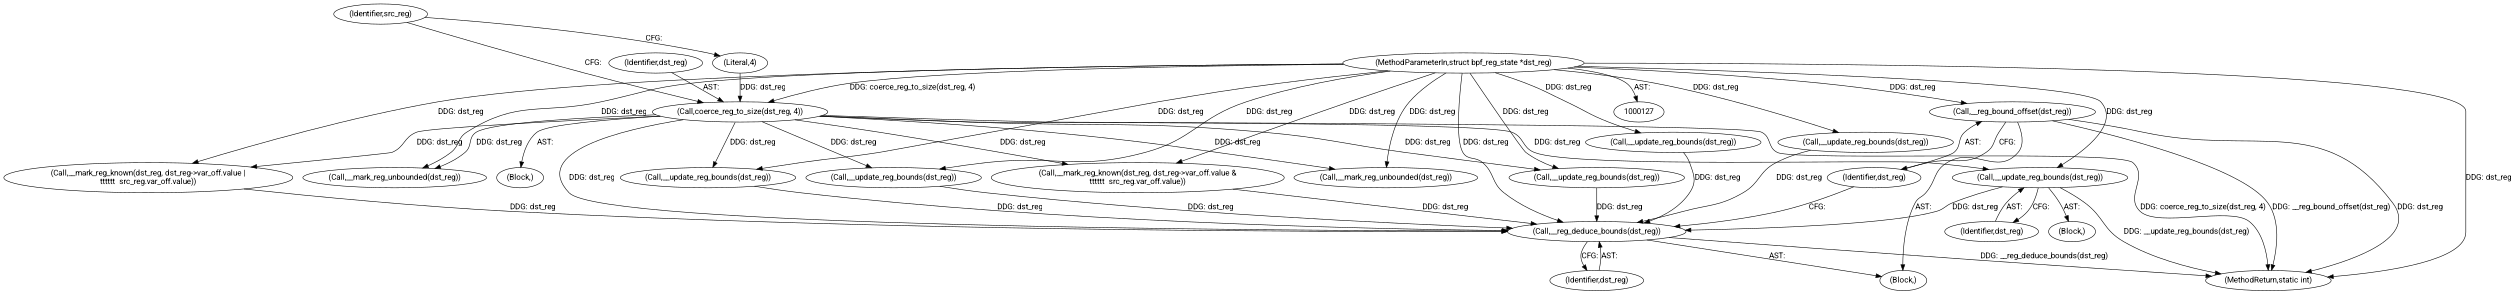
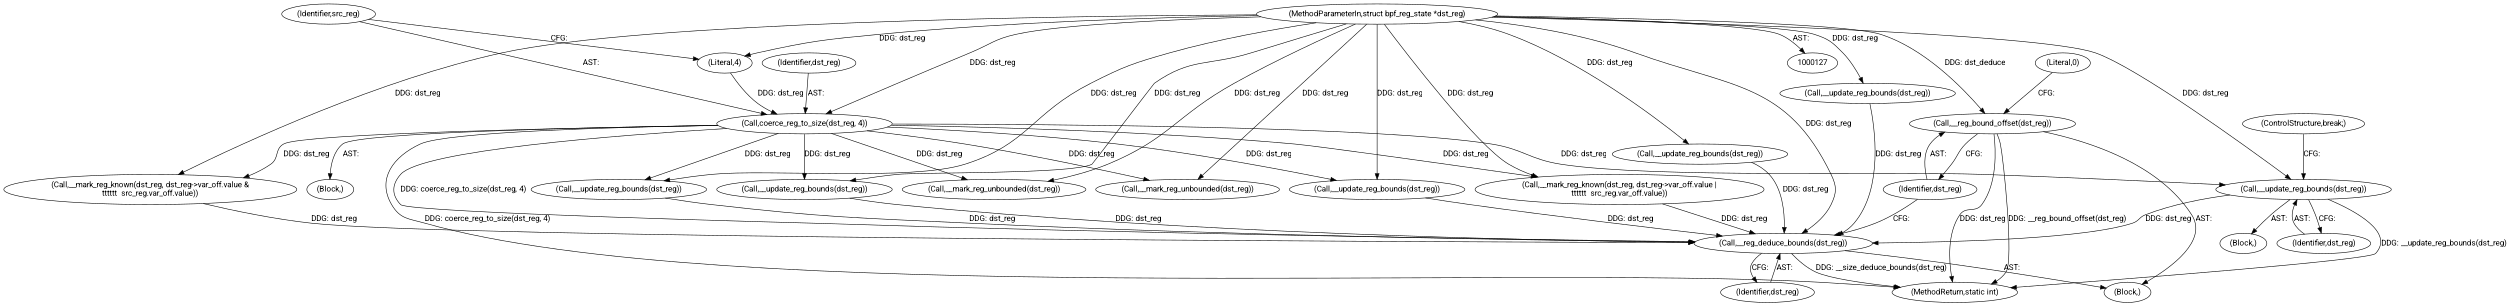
edge "(Identifier,src_reg)" -> "(Call,coerce_reg_to_size(dst_reg, 4))": label "CFG: " -> "AST: "
node "(Literal,0)": added
edge "(MethodParameterIn,struct bpf_reg_state *dst_reg)" -> "(MethodReturn,static int)": now "(MethodParameterIn,struct bpf_reg_state *dst_reg)" -> "(Literal,4)"
edge "(MethodParameterIn,struct bpf_reg_state *dst_reg)" -> "(Call,coerce_reg_to_size(dst_reg, 4))": label "DDG: coerce_reg_to_size(dst_reg, 4)" -> "DDG: dst_reg"
edge "(MethodParameterIn,struct bpf_reg_state *dst_reg)" -> "(Call,__reg_bound_offset(dst_reg))": label "DDG: dst_reg" -> "DDG: dst_deduce"
node "(ControlStructure,break;)": added
edge "(Call,coerce_reg_to_size(dst_reg, 4))" -> "(Call,__reg_deduce_bounds(dst_reg))": label "DDG: dst_reg" -> "DDG: coerce_reg_to_size(dst_reg, 4)"
edge "(Call,__reg_deduce_bounds(dst_reg))" -> "(MethodReturn,static int)": label "DDG: __reg_deduce_bounds(dst_reg)" -> "DDG: __size_deduce_bounds(dst_reg)"
